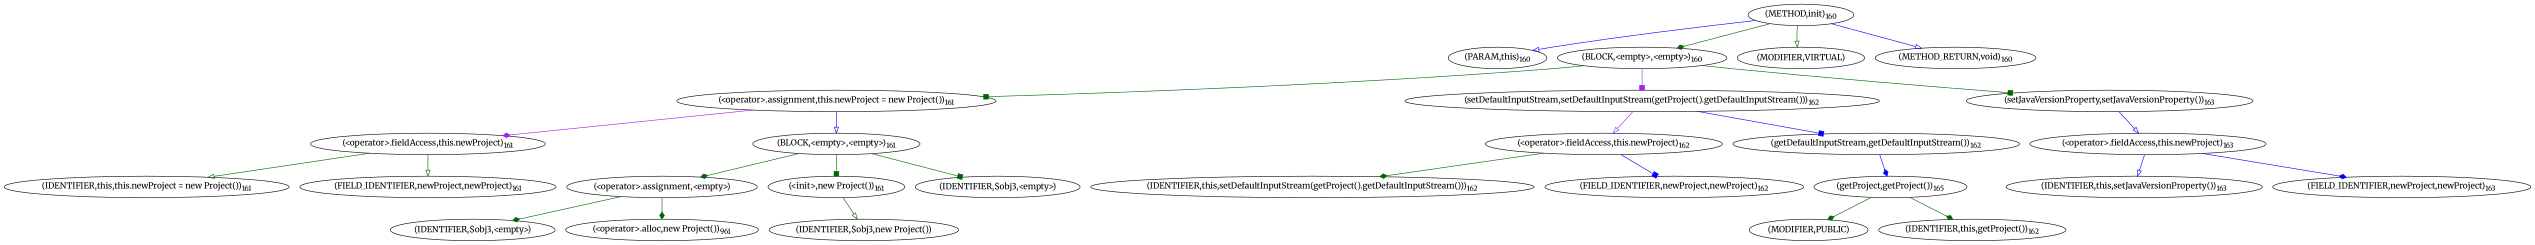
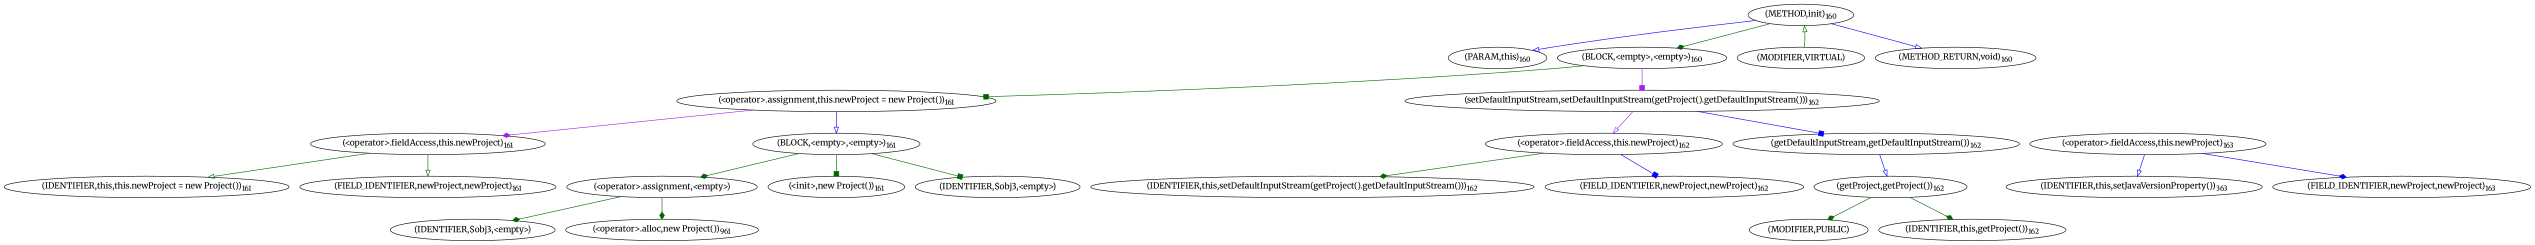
edge "(METHOD,init)" -> "(MODIFIER,VIRTUAL)": reversed
node "(setJavaVersionProperty,setJavaVersionProperty())": removed
edge "(getDefaultInputStream,getDefaultInputStream())" -> "(getProject,getProject())": arrowhead diamond -> onormal
node "(getProject,getProject())": text "165" -> "162"
node "(IDENTIFIER,this,setJavaVersionProperty())": text "163" -> "363"
node "(IDENTIFIER,$obj3,new Project())": removed
